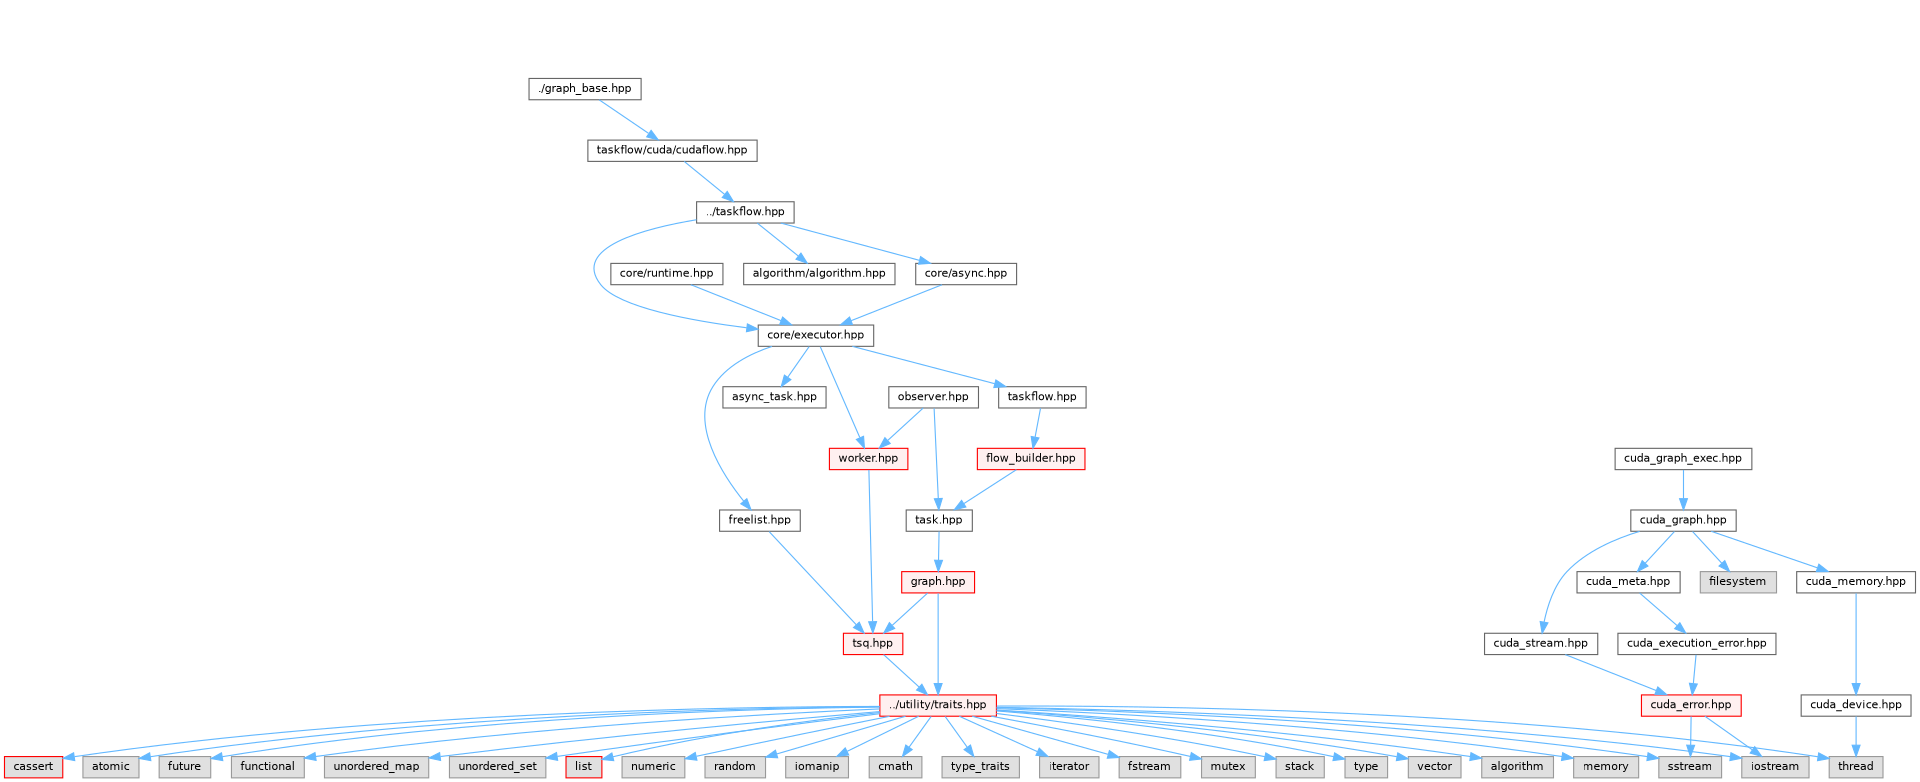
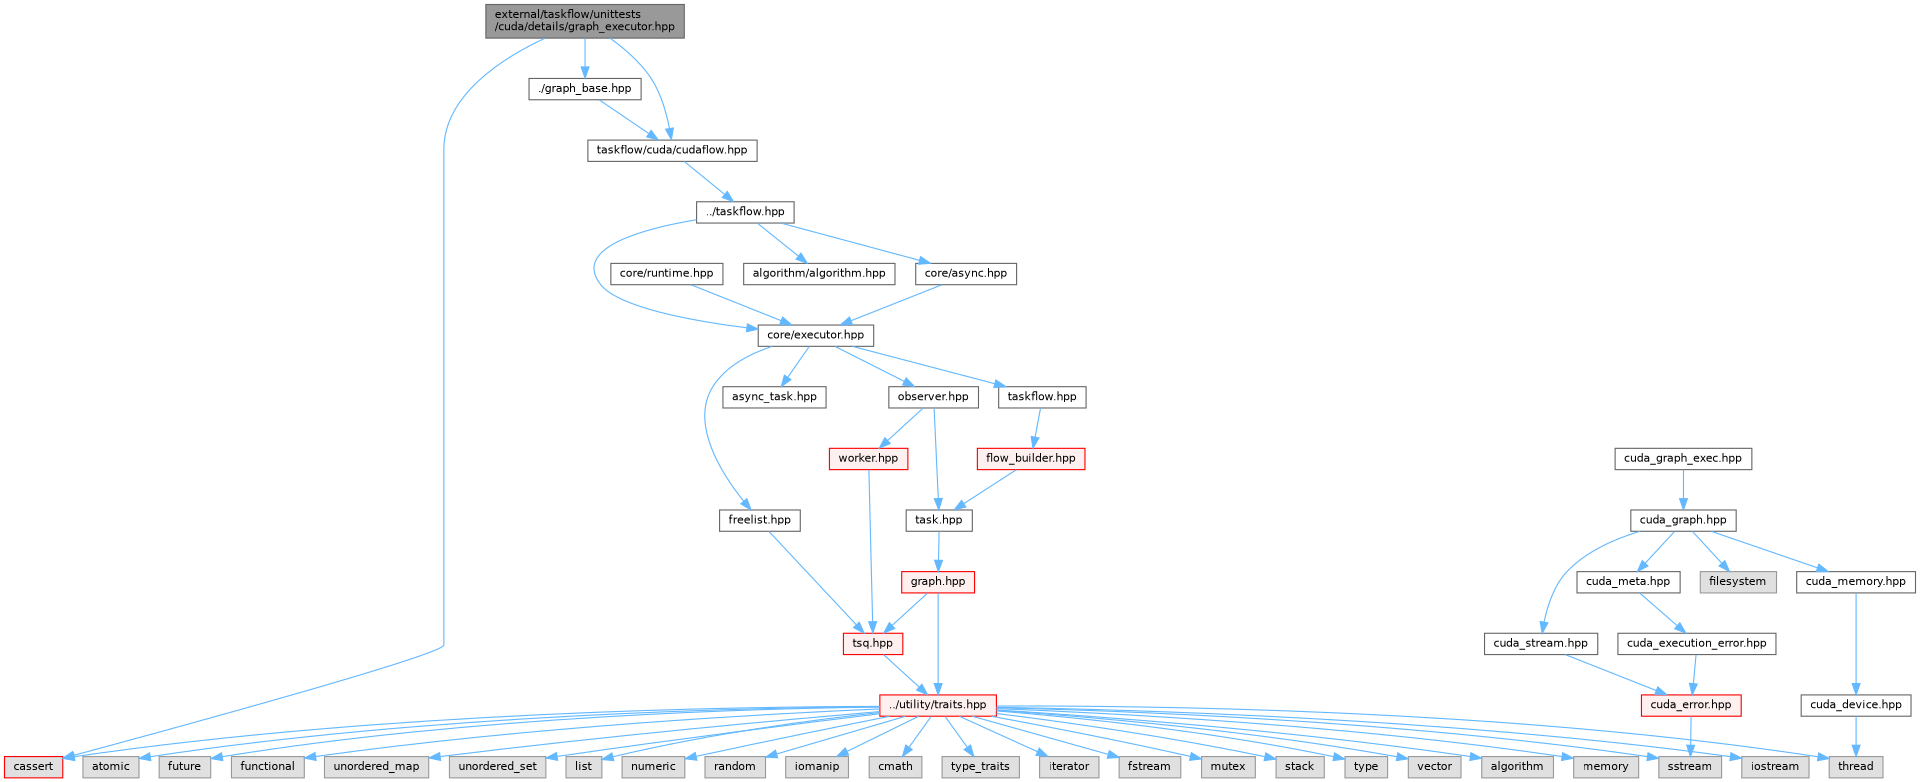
node "external/taskflow/unittests /cuda/details/graph_executor.hpp": added
edge "core/executor.hpp" -> "worker.hpp": now "core/executor.hpp" -> "observer.hpp"
edge "cuda_error.hpp" -> "iostream": removed
node "list": color red -> grey60
